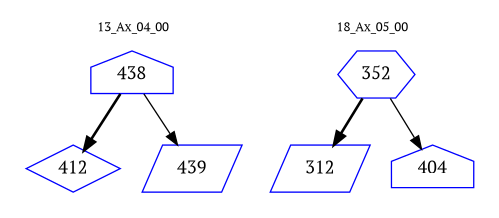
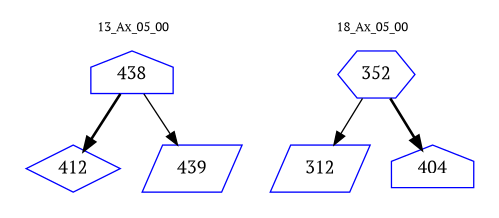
cluster "13_Ax_04_00": label "13_Ax_04_00" -> "13_Ax_05_00"
edge "352" -> "312": style bold -> solid
edge "352" -> "404": style solid -> bold
